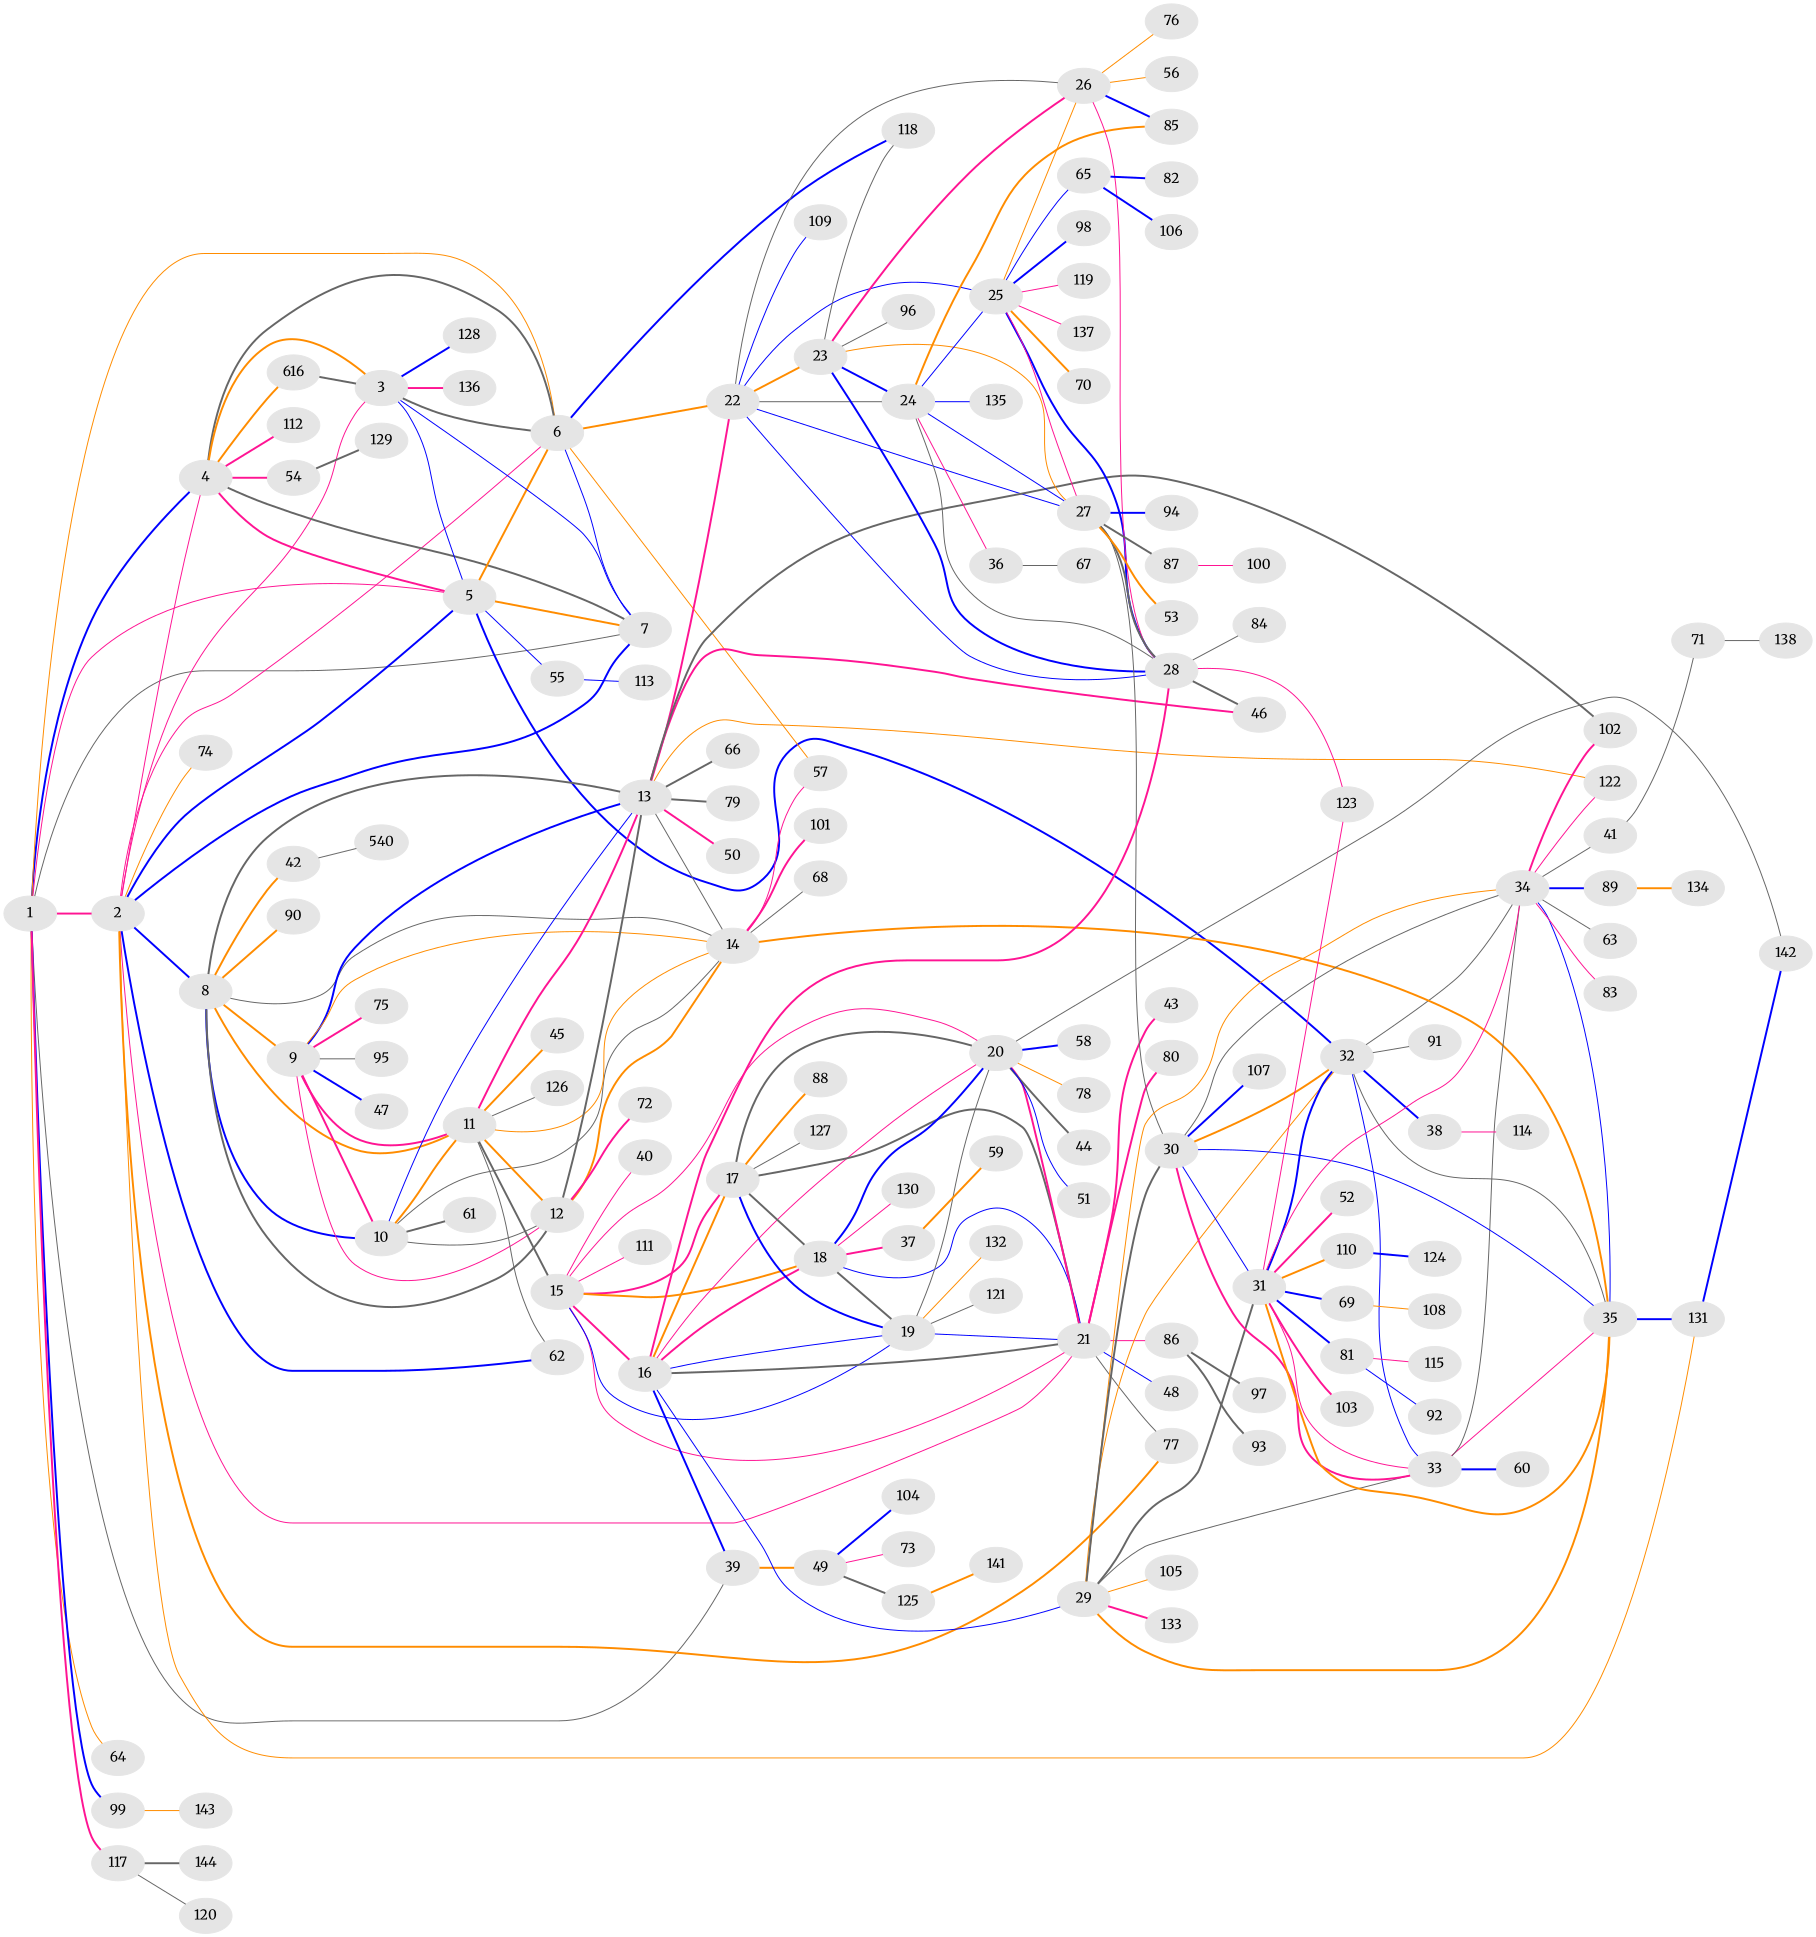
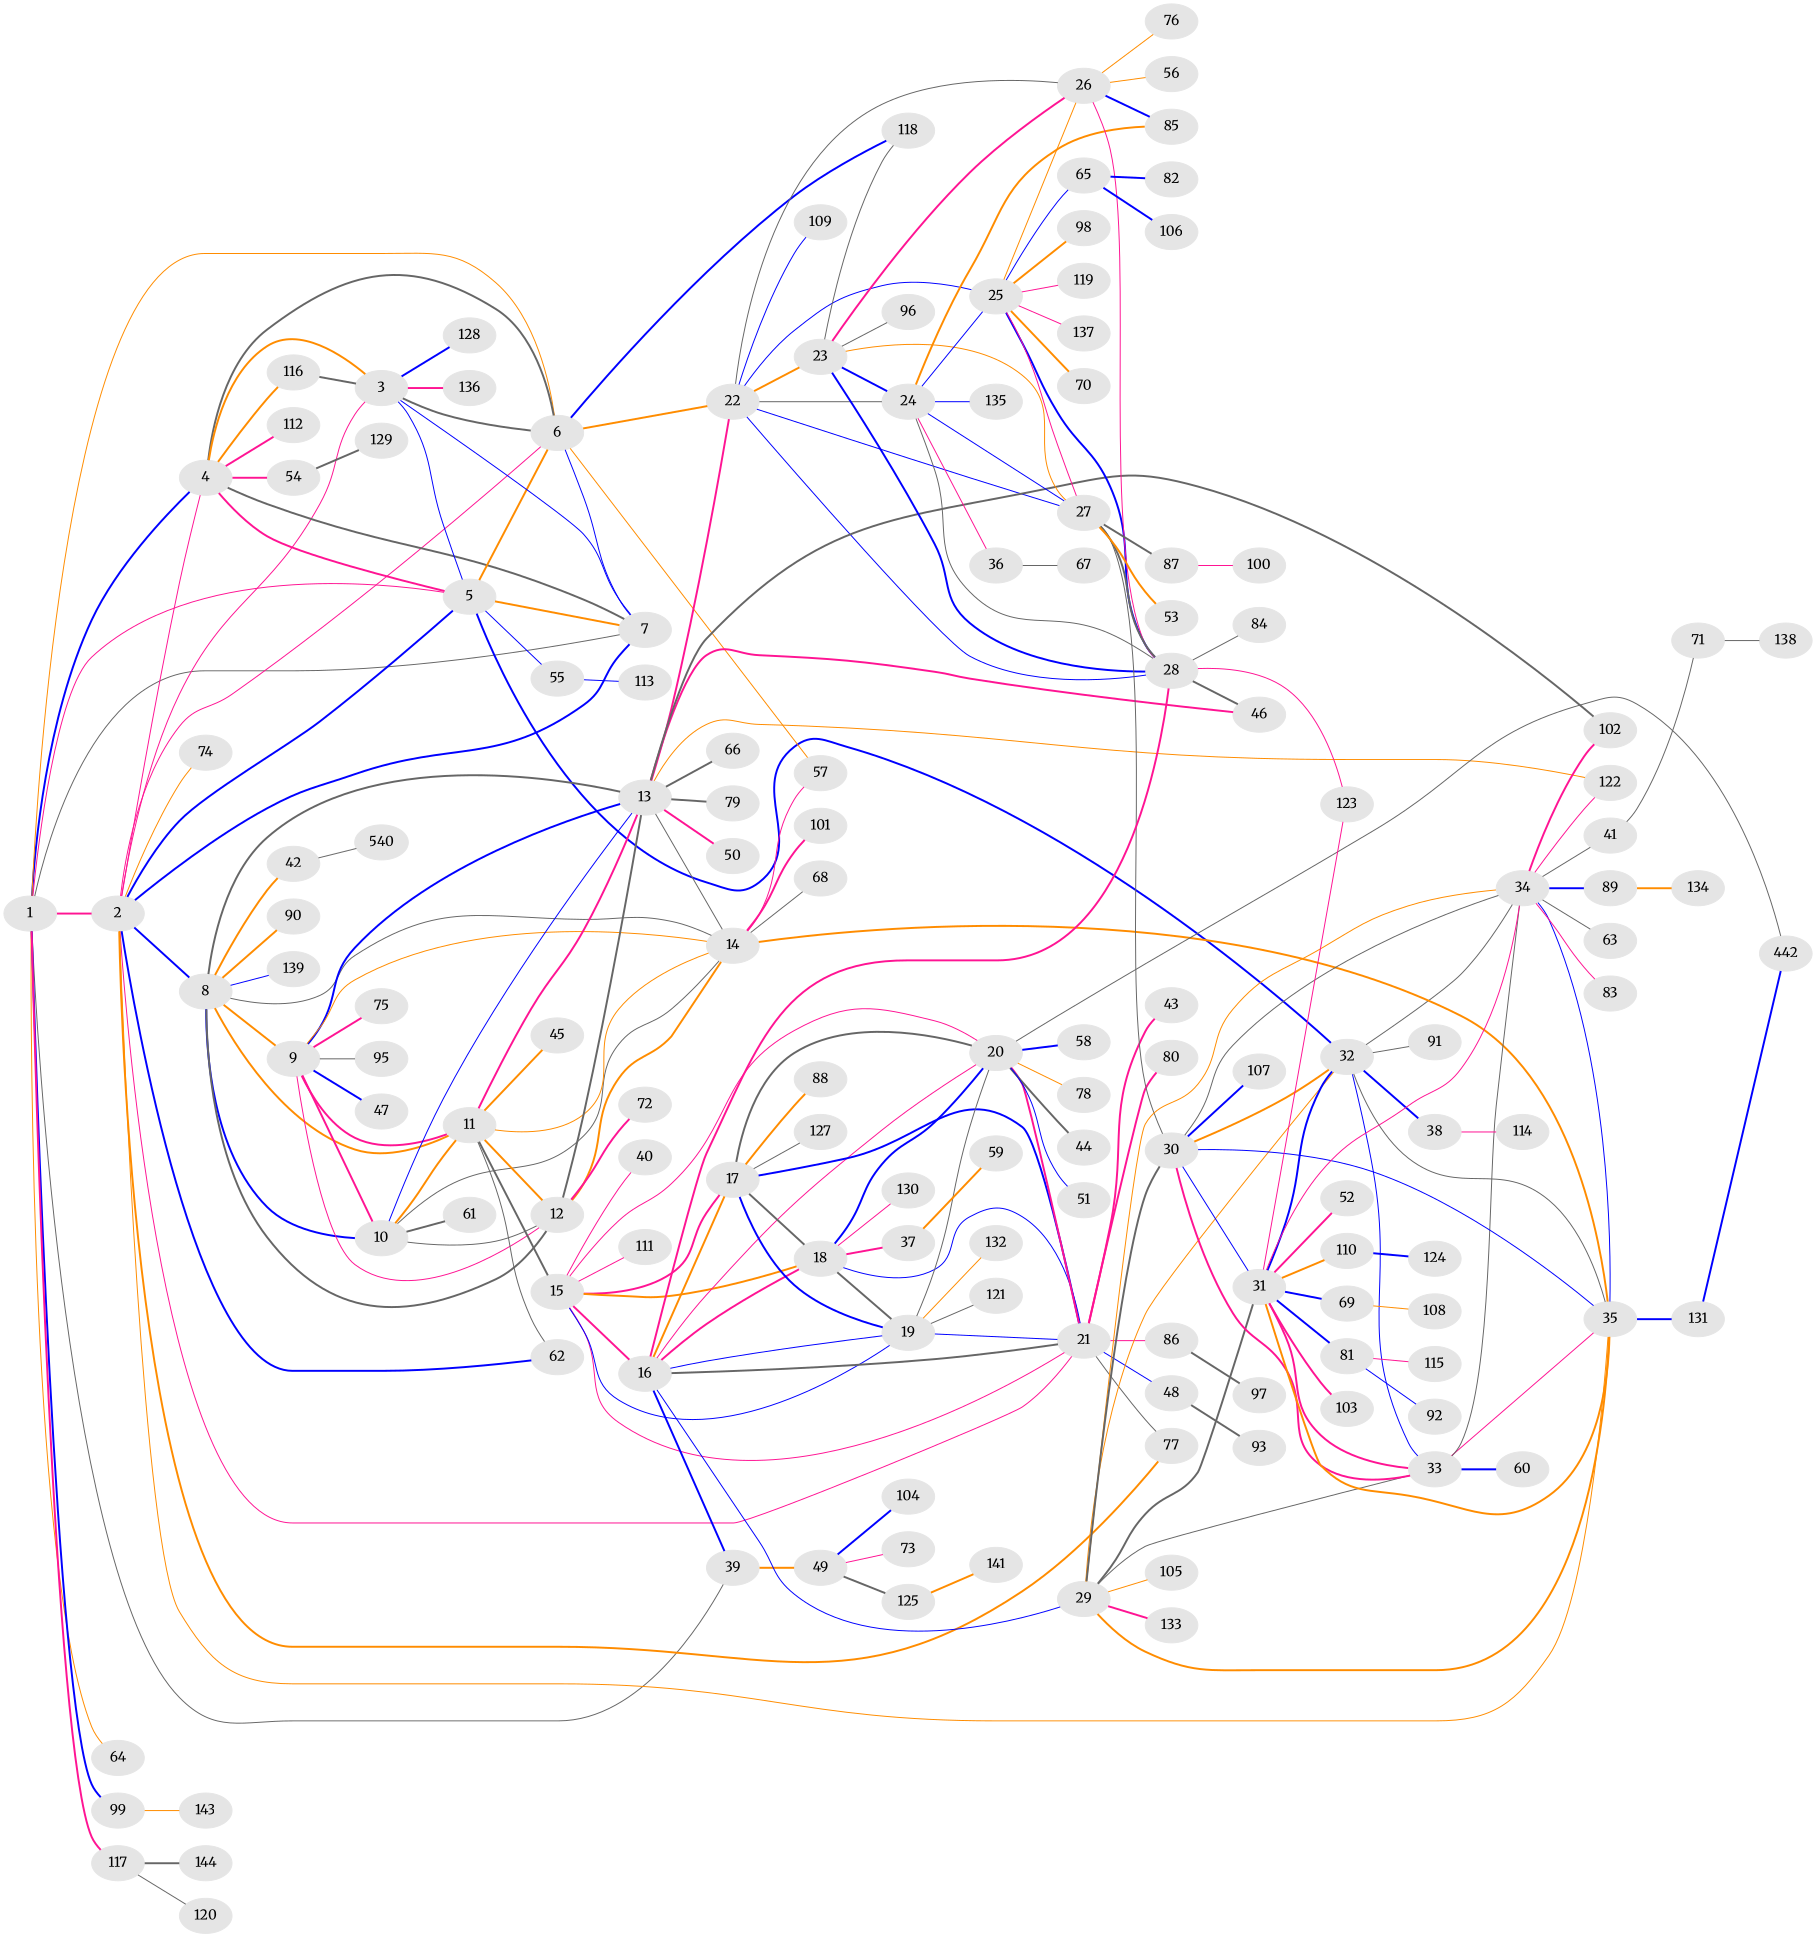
edge "98" -- "25": color blue -> darkorange
node "616": label "616" -> "116"
node "94": removed
node "142": label "142" -> "442"
node "139": added
node "126": removed
edge "17" -- "21": color gray40 -> blue
edge "86" -- "93": now "48" -- "93"
edge "31" -- "33": style solid -> bold
edge "2" -- "131": now "2" -- "35"
